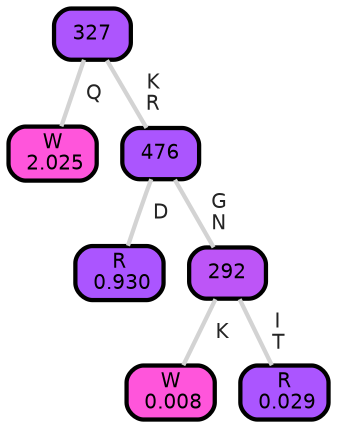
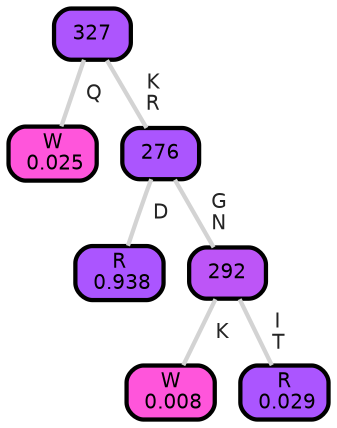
node "W 2.025": label "W 2.025" -> "W 0.025"
node "476": label "476" -> "276"
node "R 0.930": label "R 0.930" -> "R 0.938"
